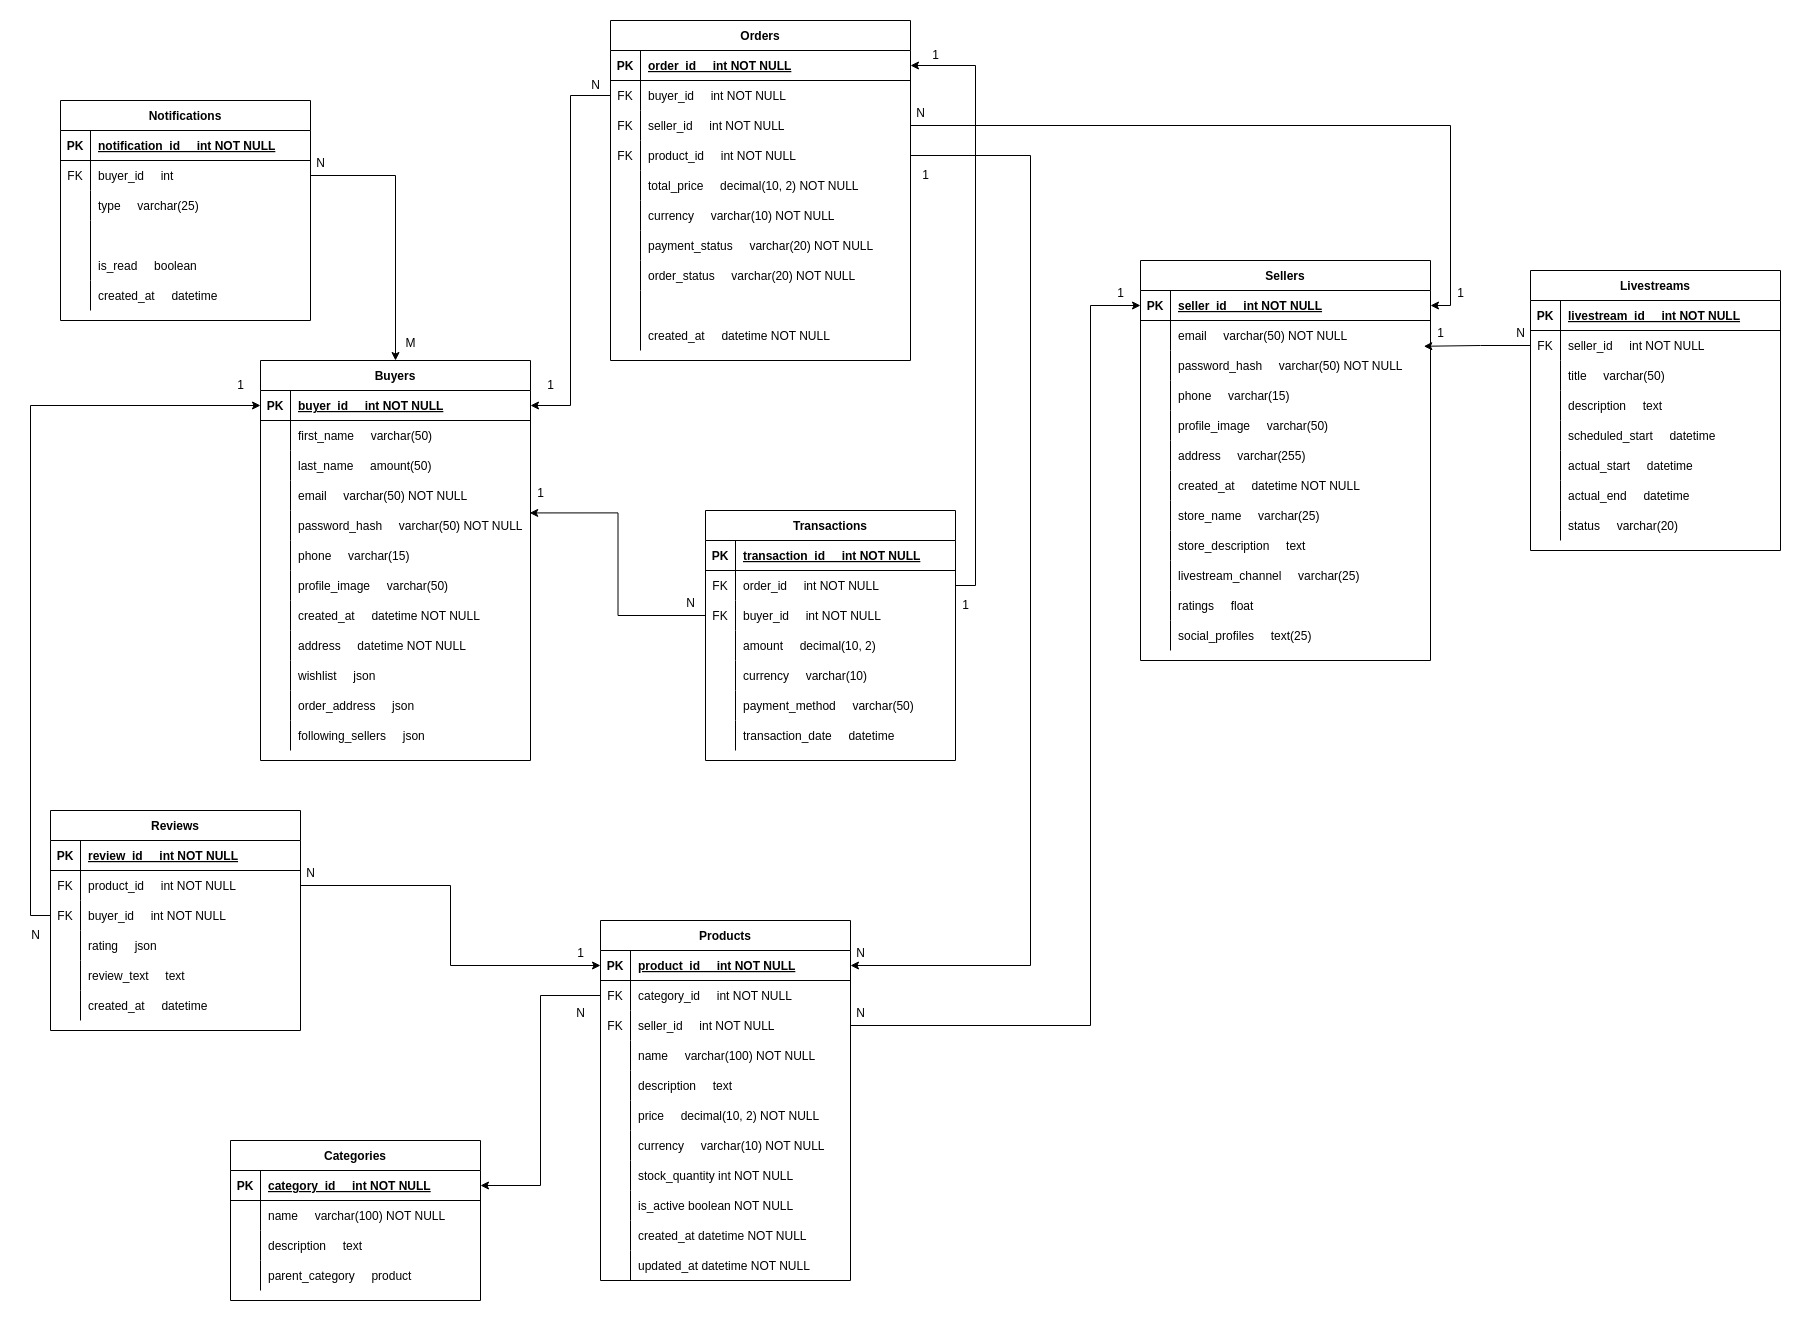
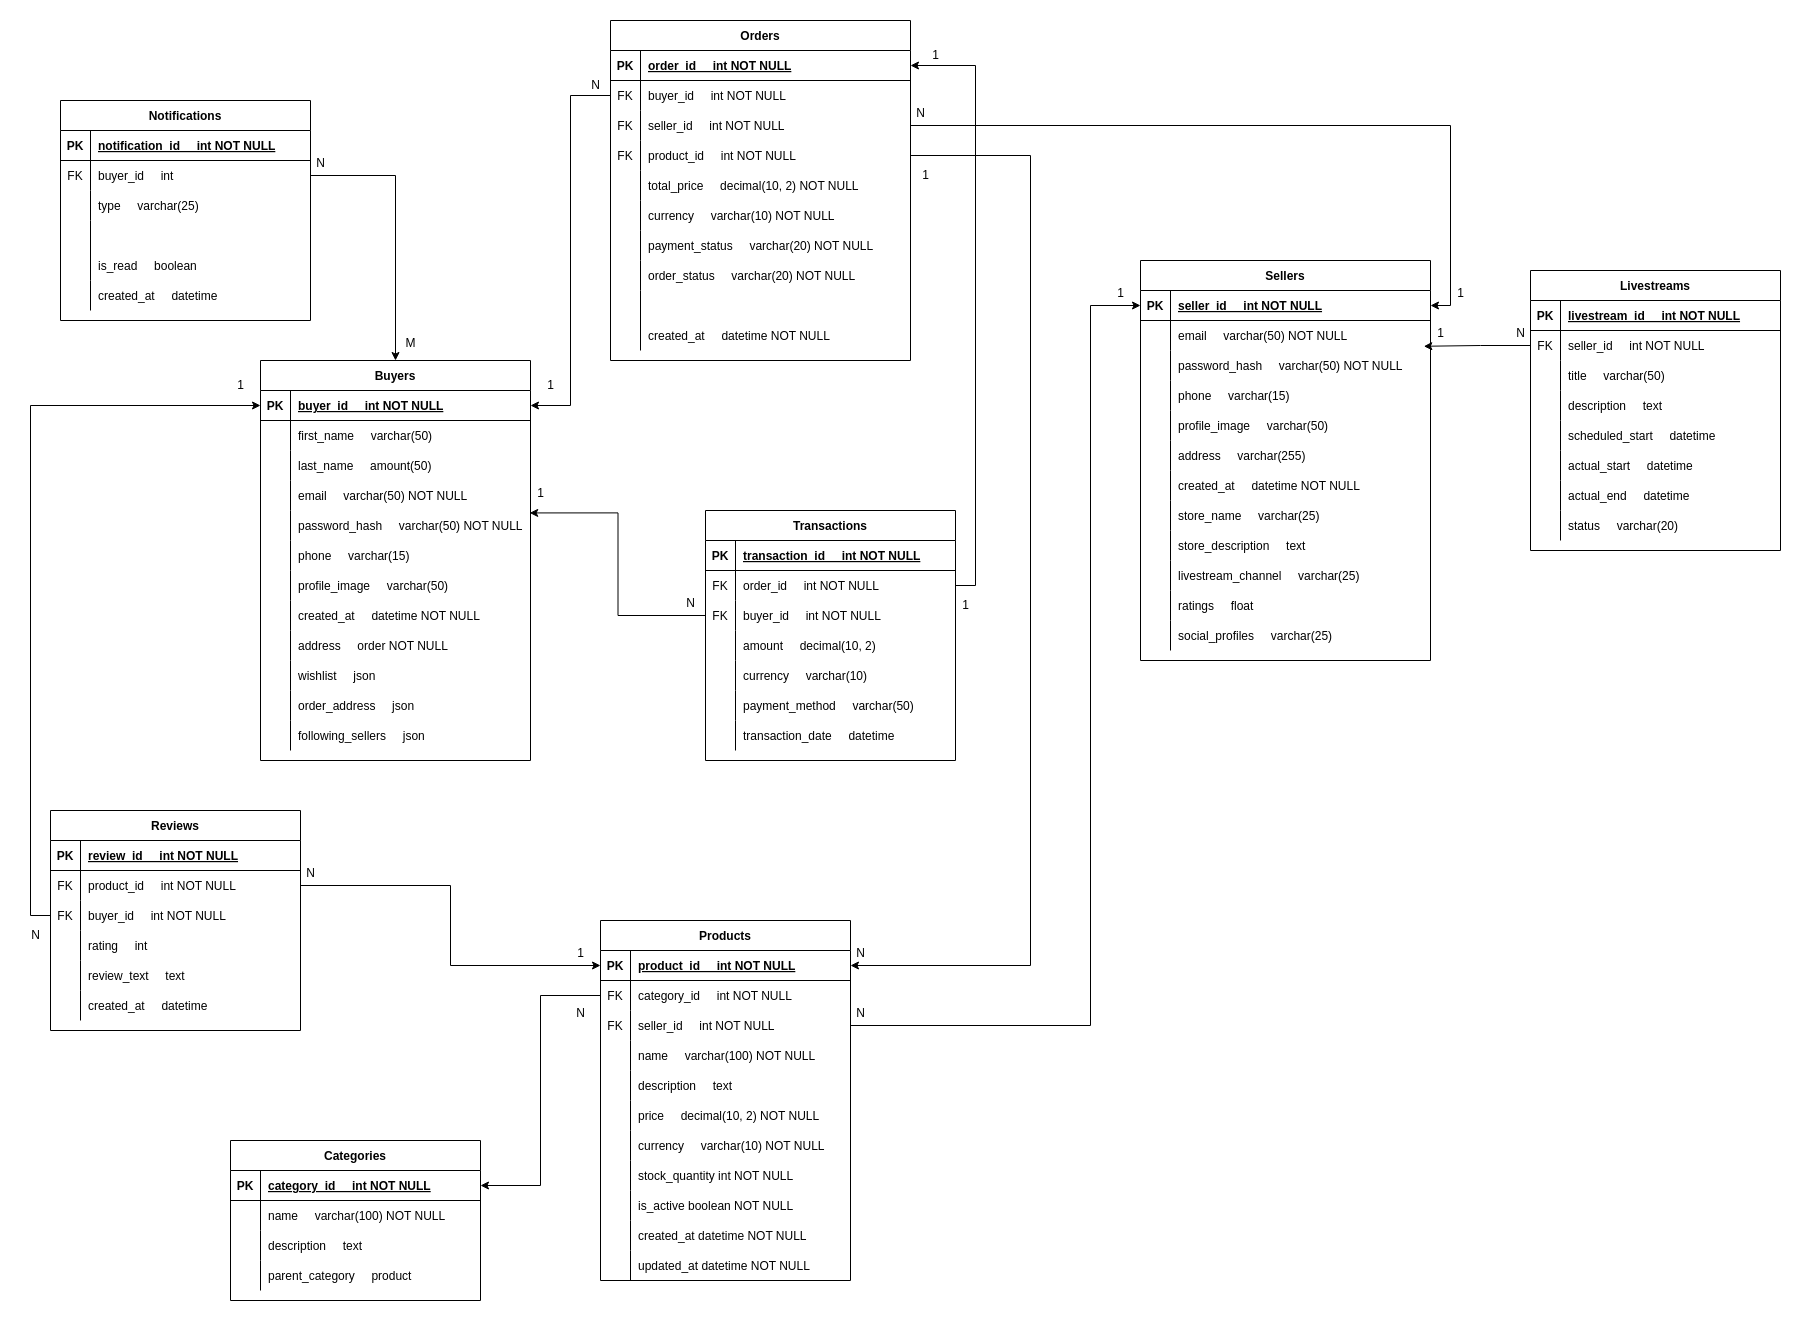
node "social_profiles text(25)": label "social_profiles text(25)" -> "social_profiles varchar(25)"
node "address datetime NOT NULL": label "address datetime NOT NULL" -> "address order NOT NULL"
node "rating json": label "rating json" -> "rating int"
